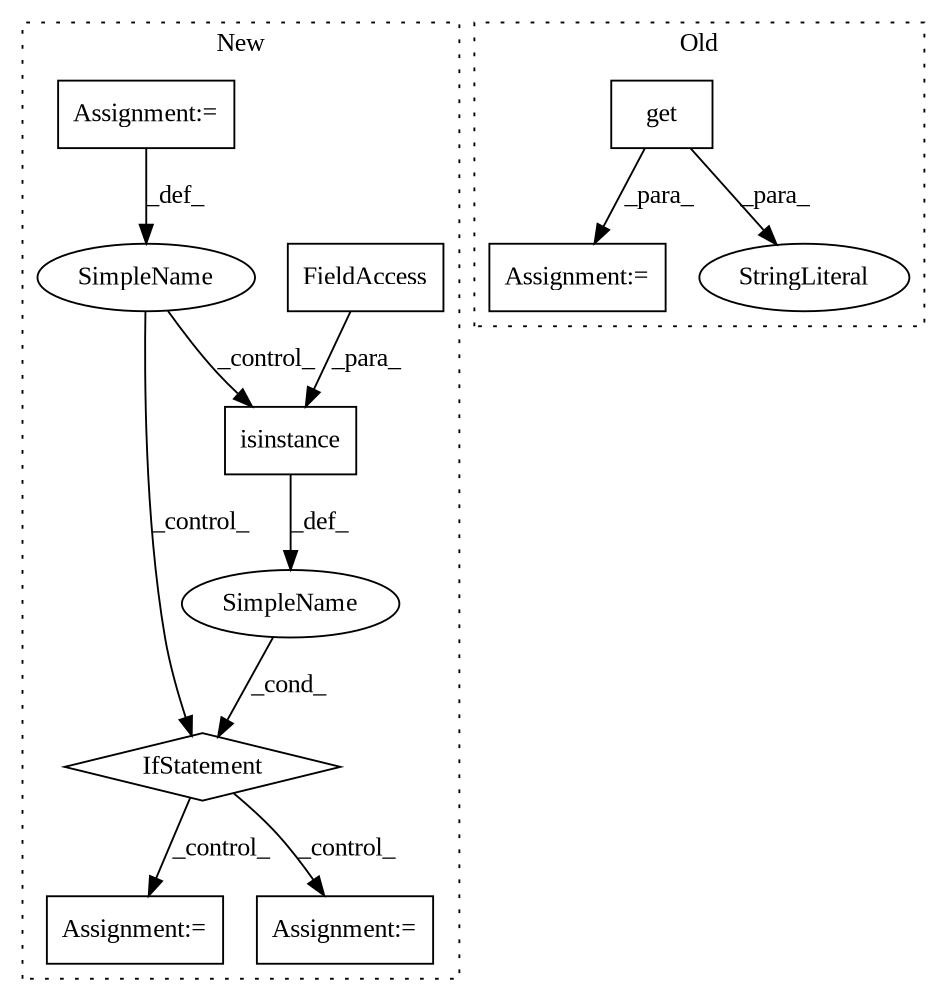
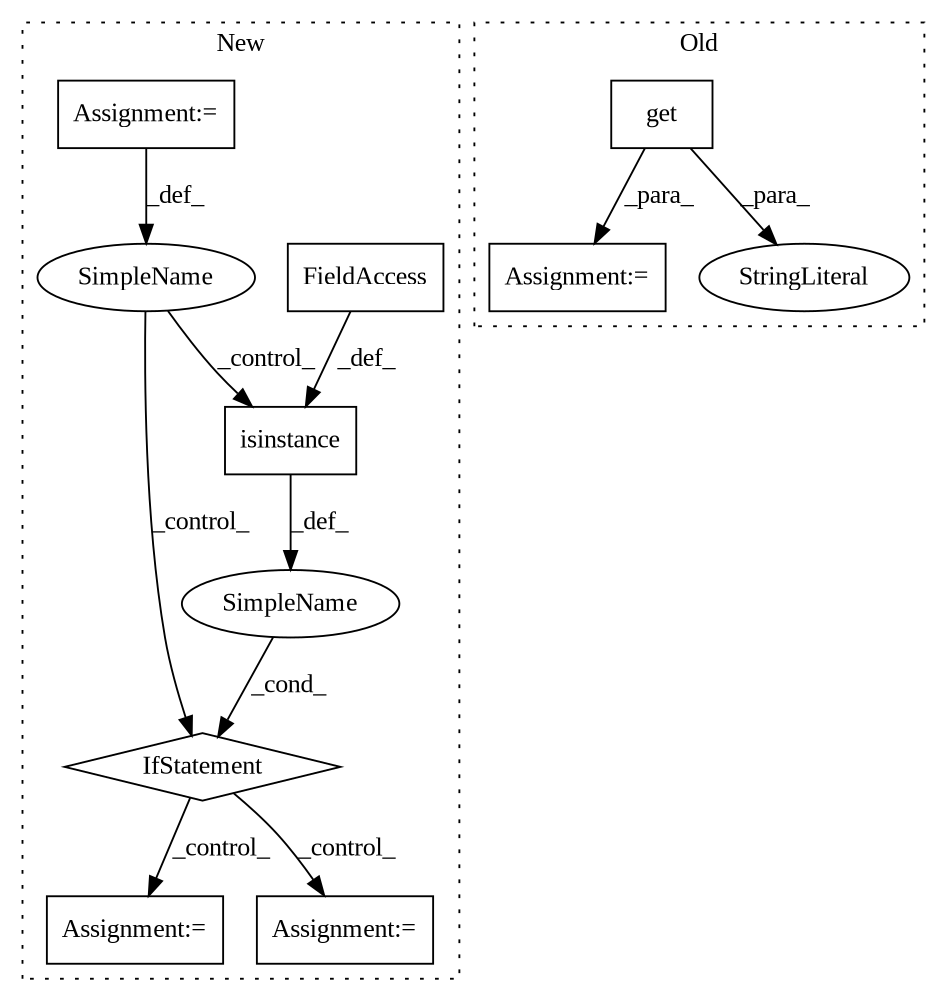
edge "FieldAccess" -> "isinstance": label "_para_" -> "_def_"
